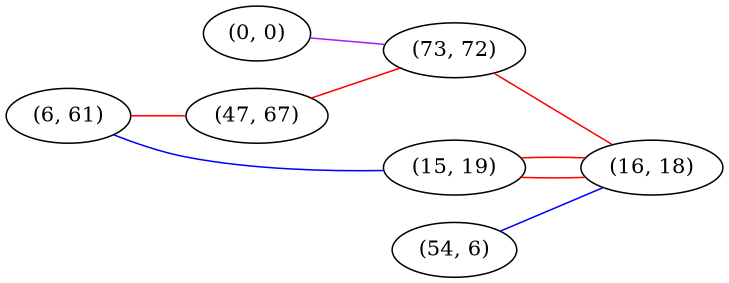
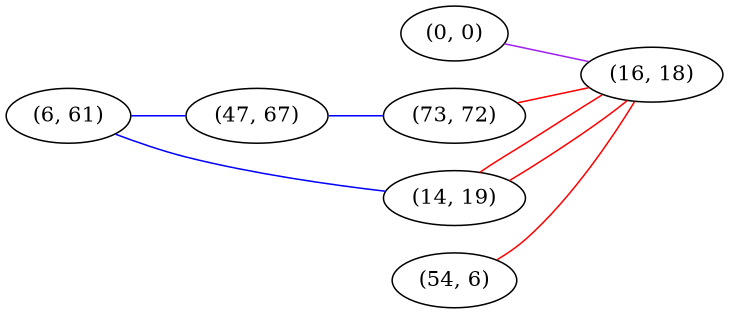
edge "(0, 0)" -- "(73, 72)": now "(0, 0)" -- "(16, 18)"
edge "(73, 72)" -- "(47, 67)": color red -> blue
edge "(6, 61)" -- "(47, 67)": color red -> blue
node "(15, 19)": label "(15, 19)" -> "(14, 19)"
edge "(16, 18)" -- "(54, 6)": color blue -> red
